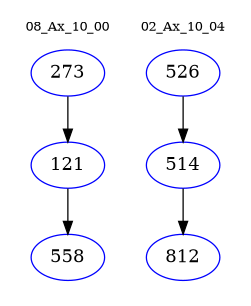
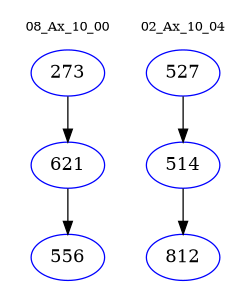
node "526": label "526" -> "527"
node "121": label "121" -> "621"
node "558": label "558" -> "556"
